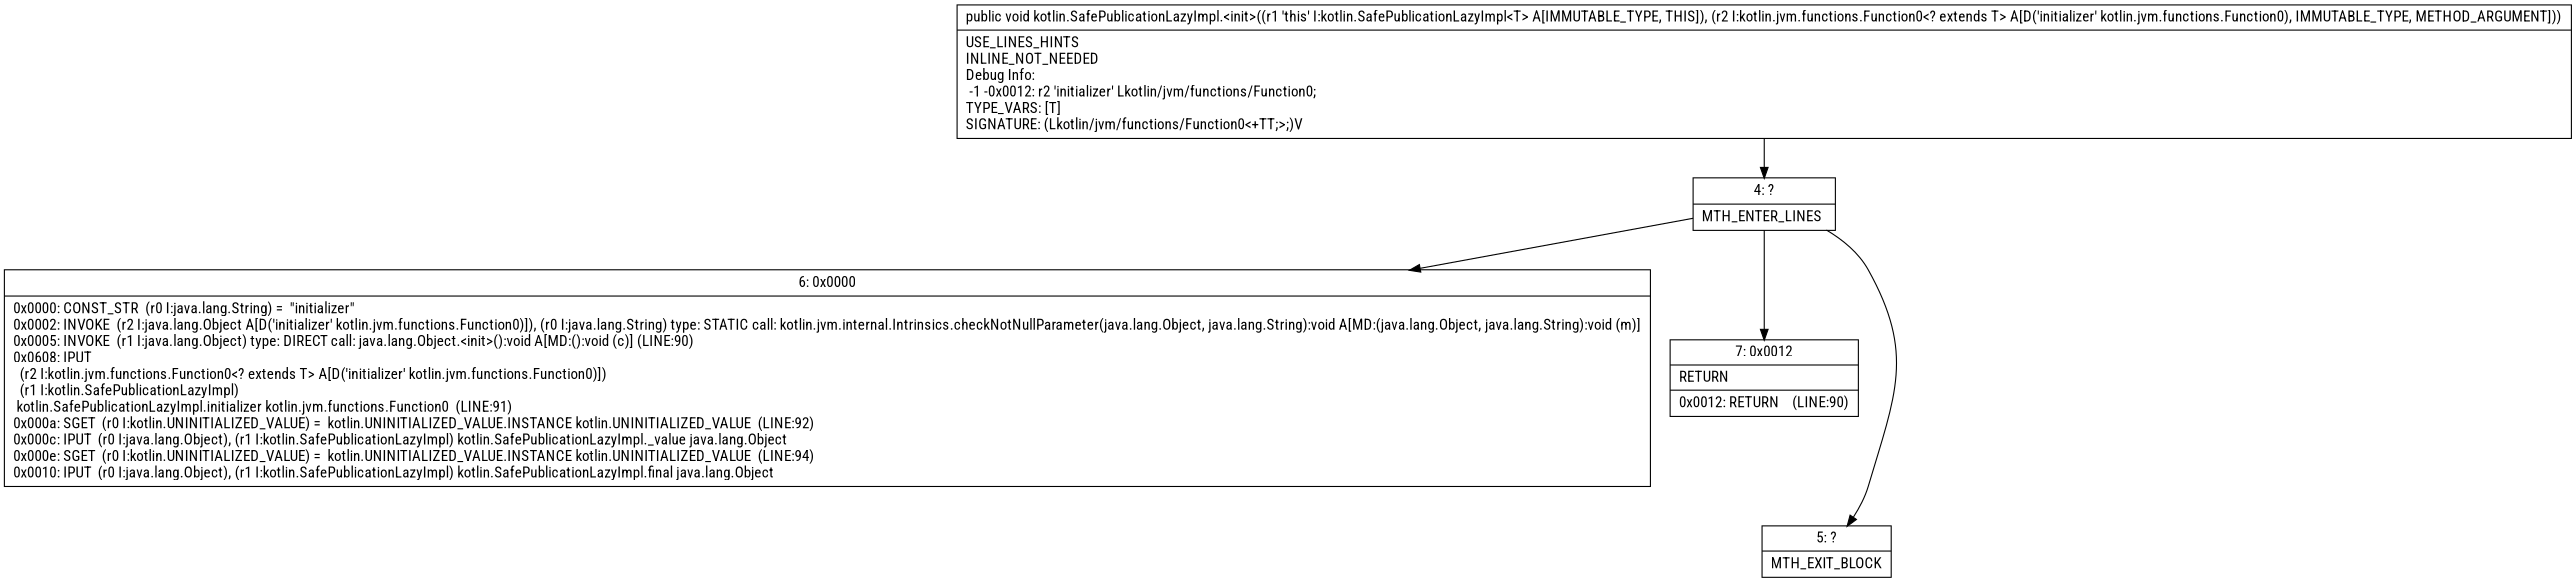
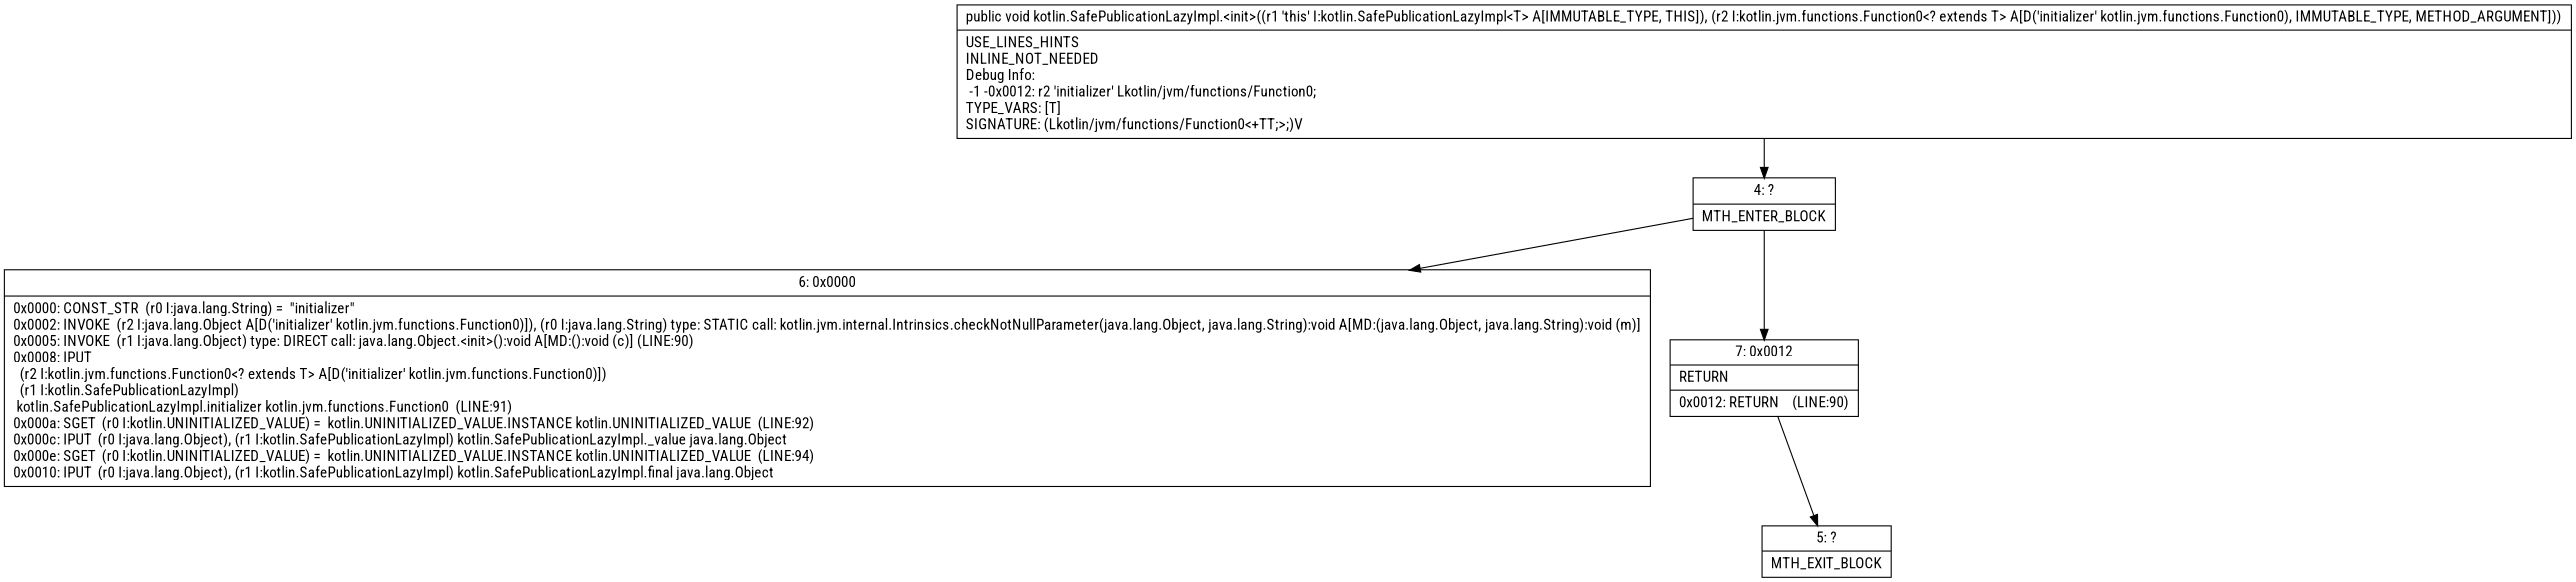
node "4: ?": text "MTH_ENTER_LINES" -> "MTH_ENTER_BLOCK"
node "6: 0x0000": text "0x0608: IPUT" -> "0x0008: IPUT"
edge "4: ?" -> "5: ?": now "7: 0x0012" -> "5: ?"
